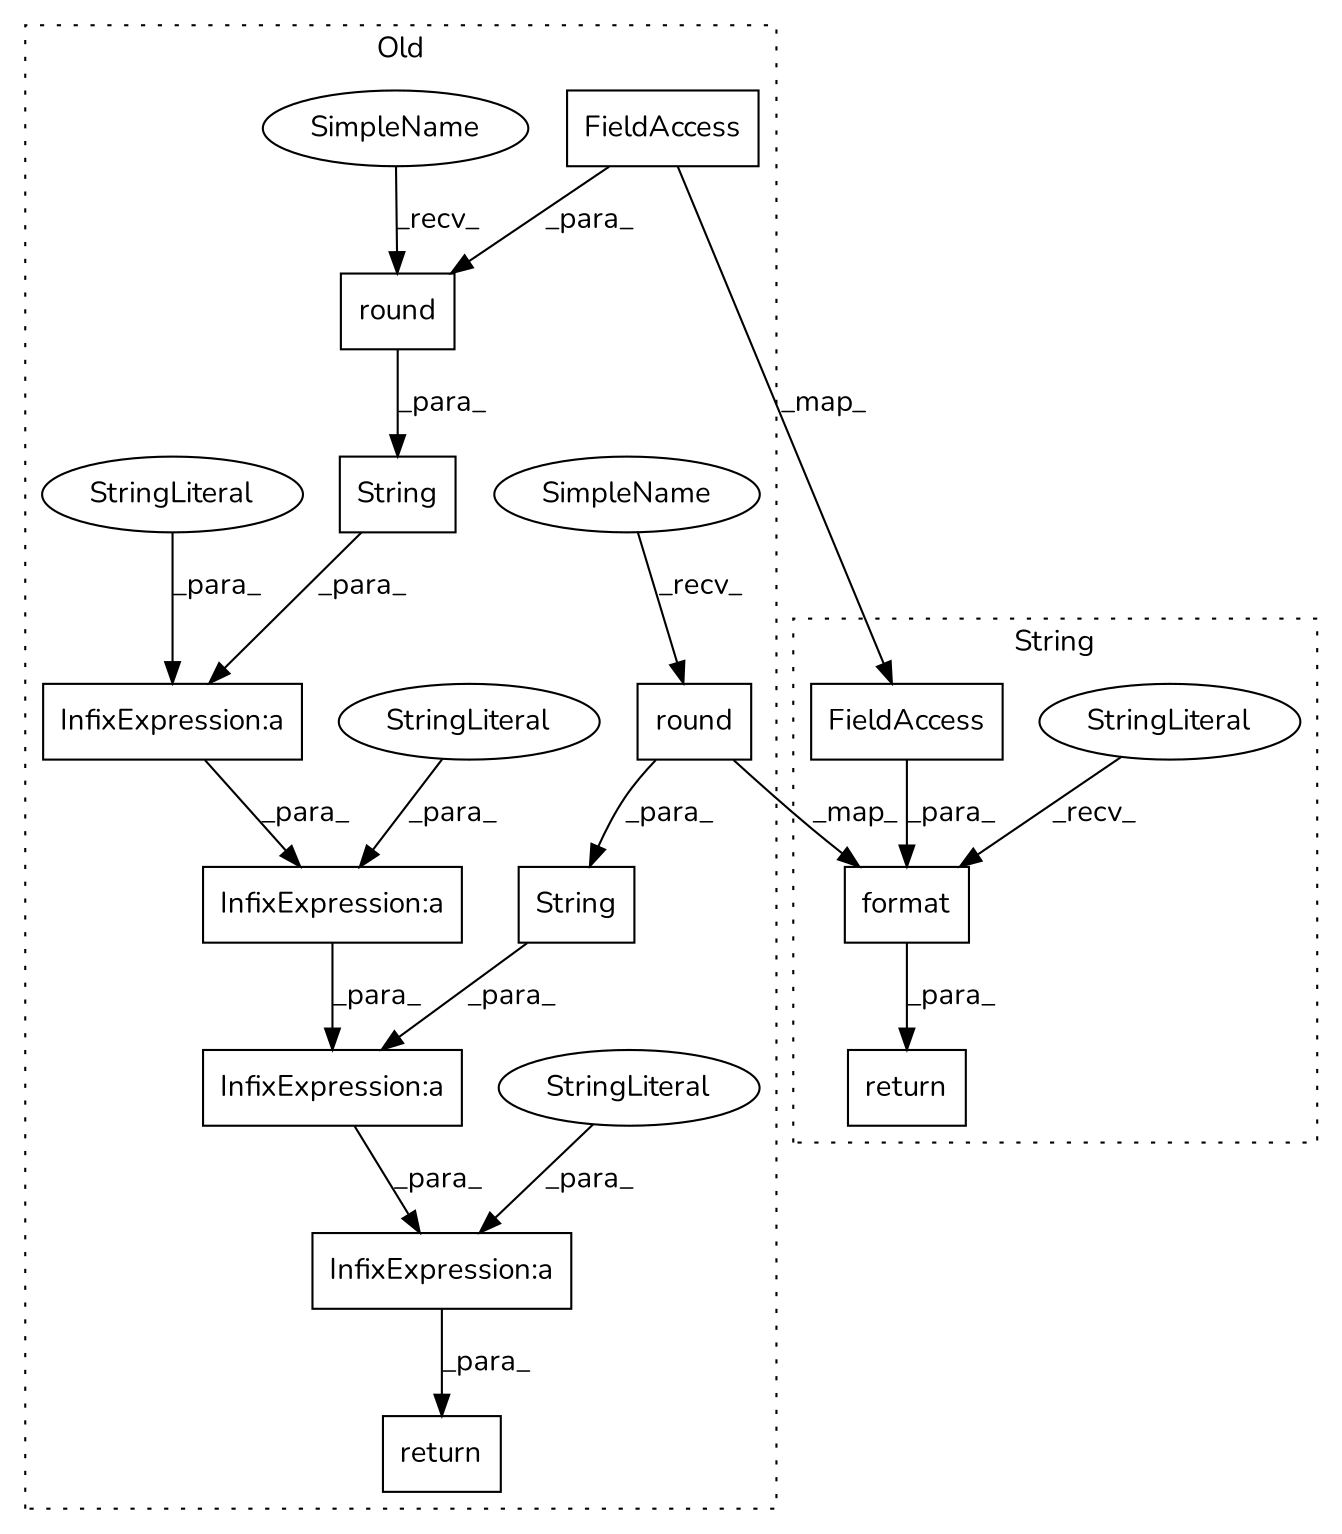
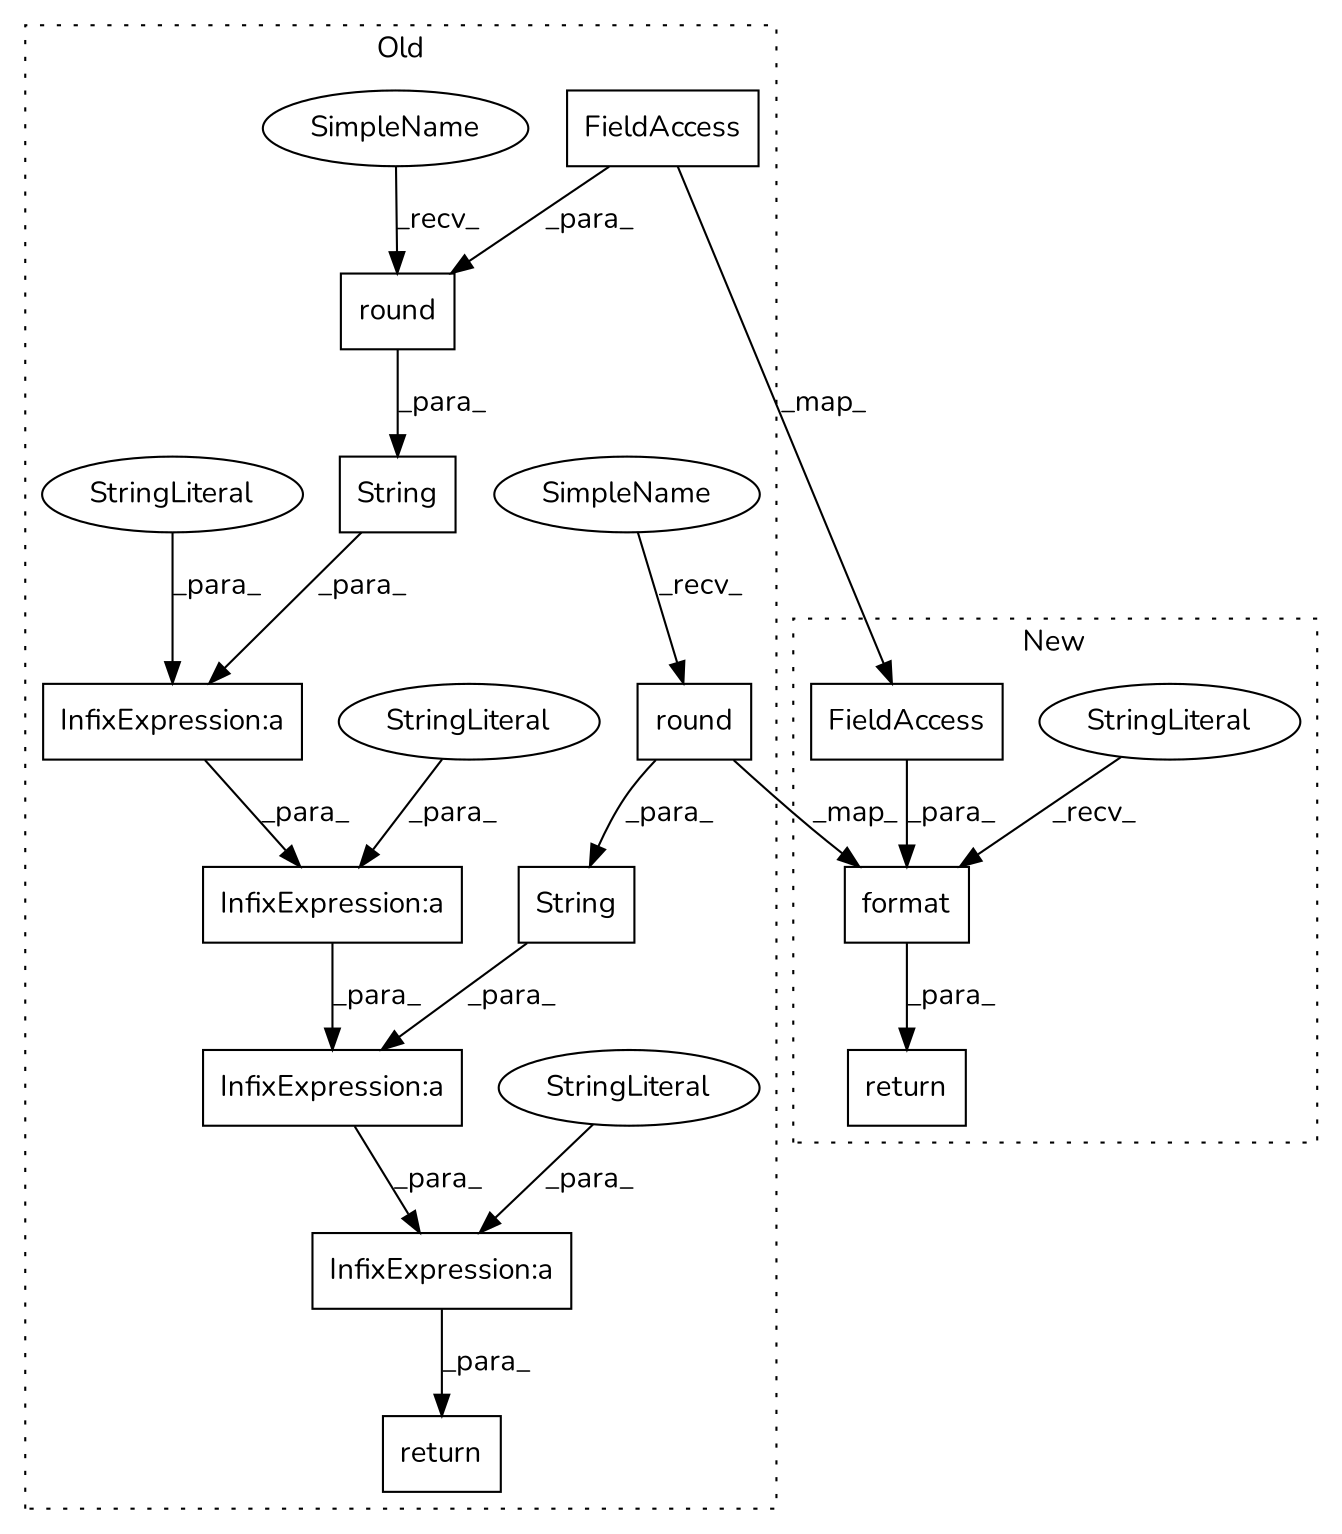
cluster "String": label "String" -> "New"
